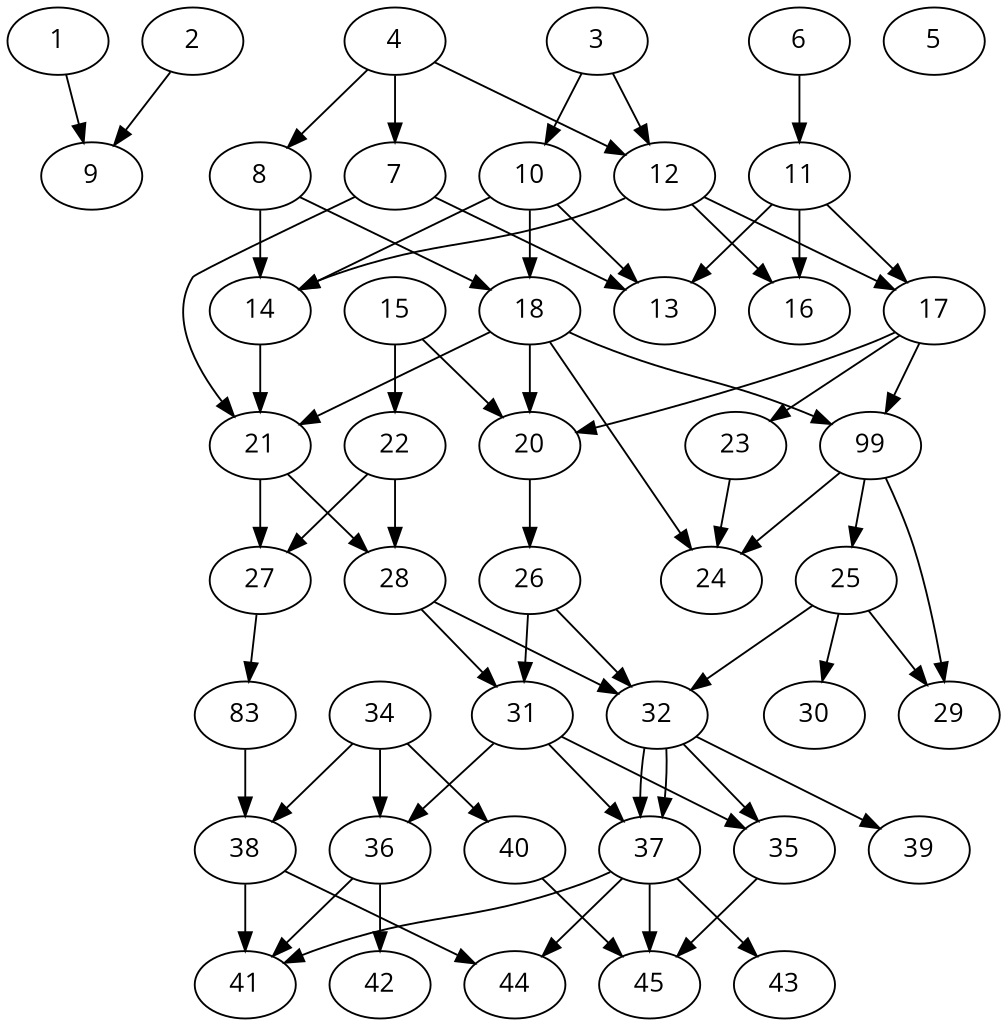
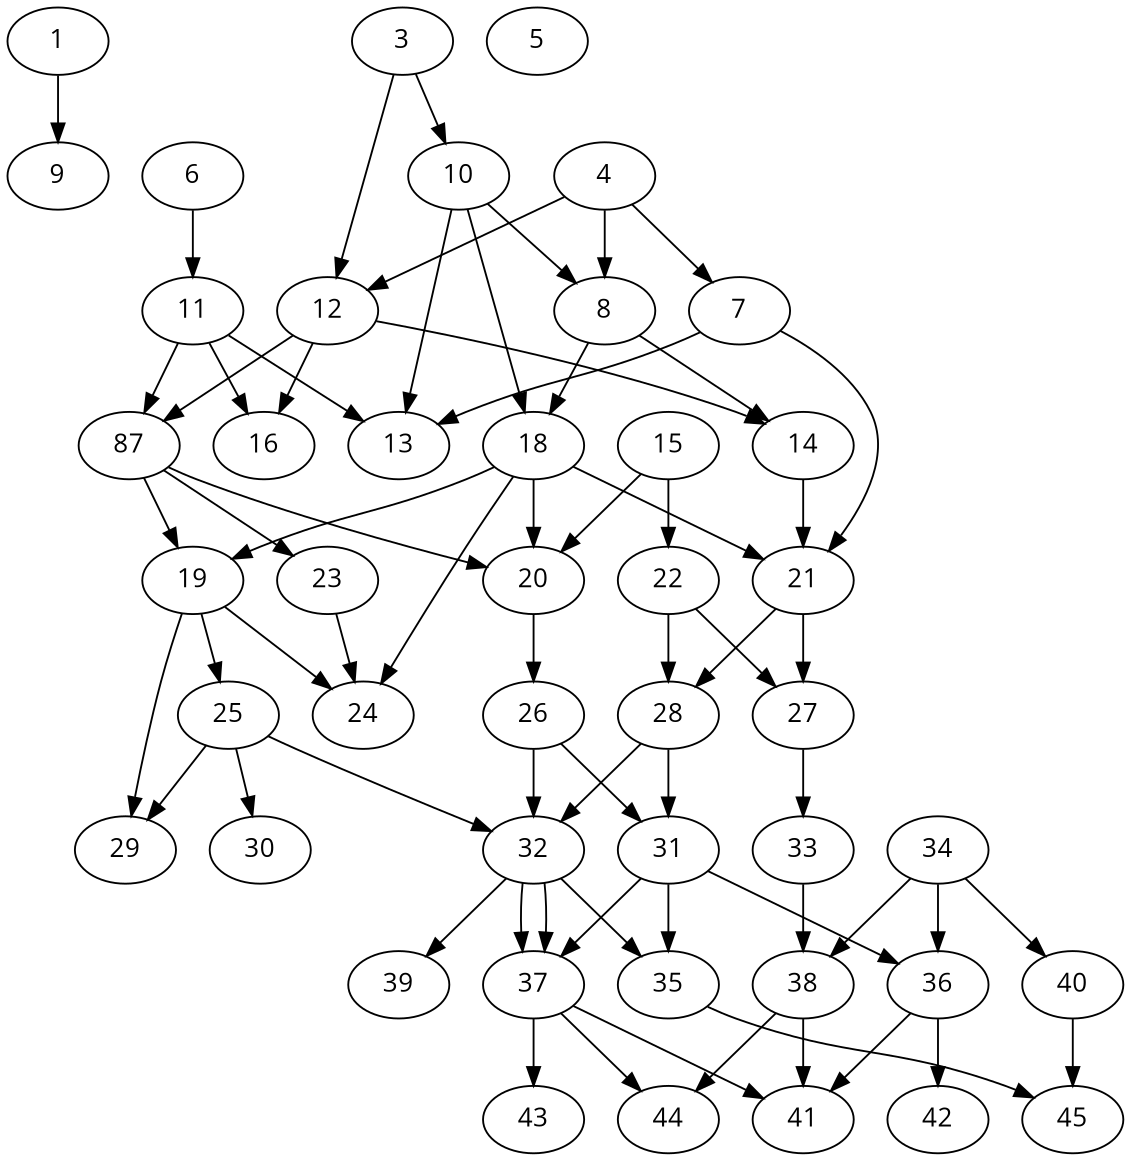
node "2": removed
edge "10" -> "14": now "10" -> "8"
node "17": label "17" -> "87"
node "99": label "99" -> "19"
node "83": label "83" -> "33"
edge "37" -> "45": removed
